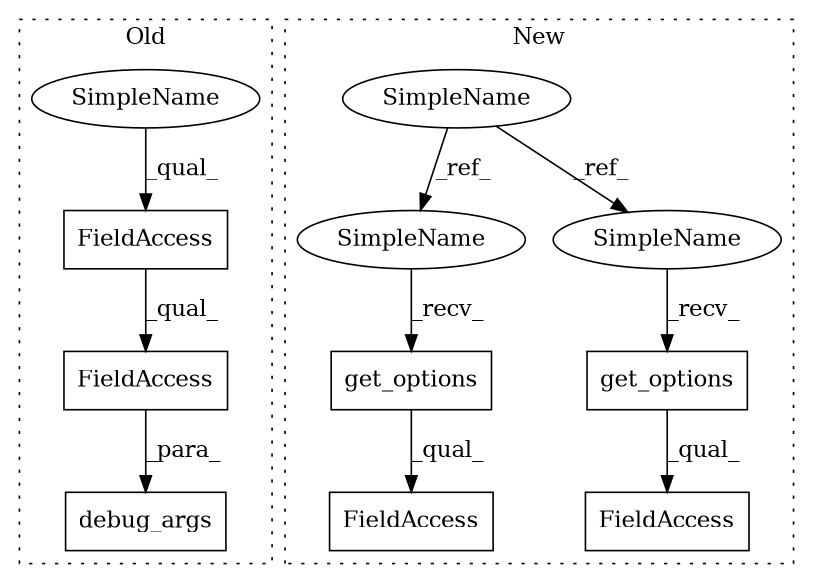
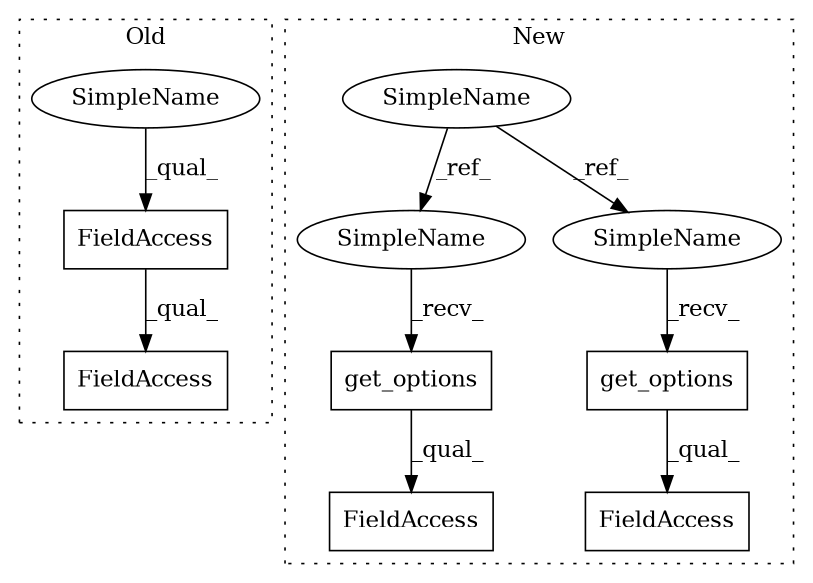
node "debug_args": removed
